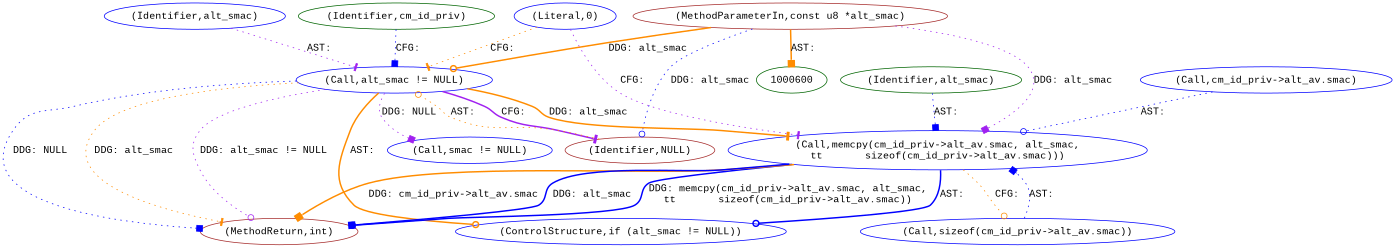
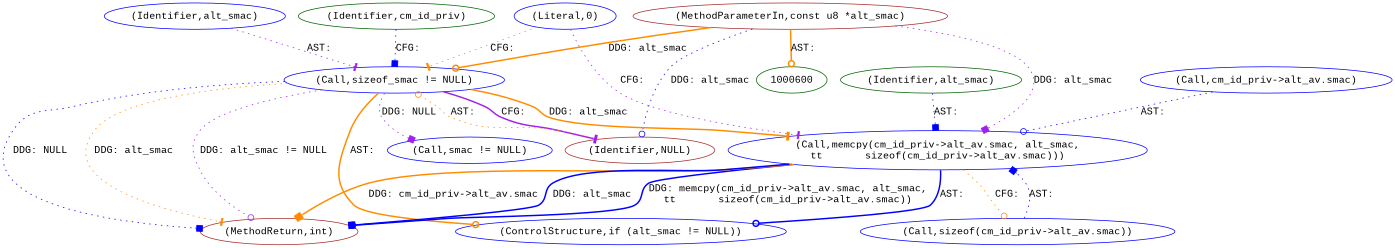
edge "(MethodParameterIn,const u8 *alt_smac)" -> "1000600": arrowhead box -> odot
node "(Call,alt_smac != NULL)": label "(Call,alt_smac != NULL)" -> "(Call,sizeof_smac != NULL)"
